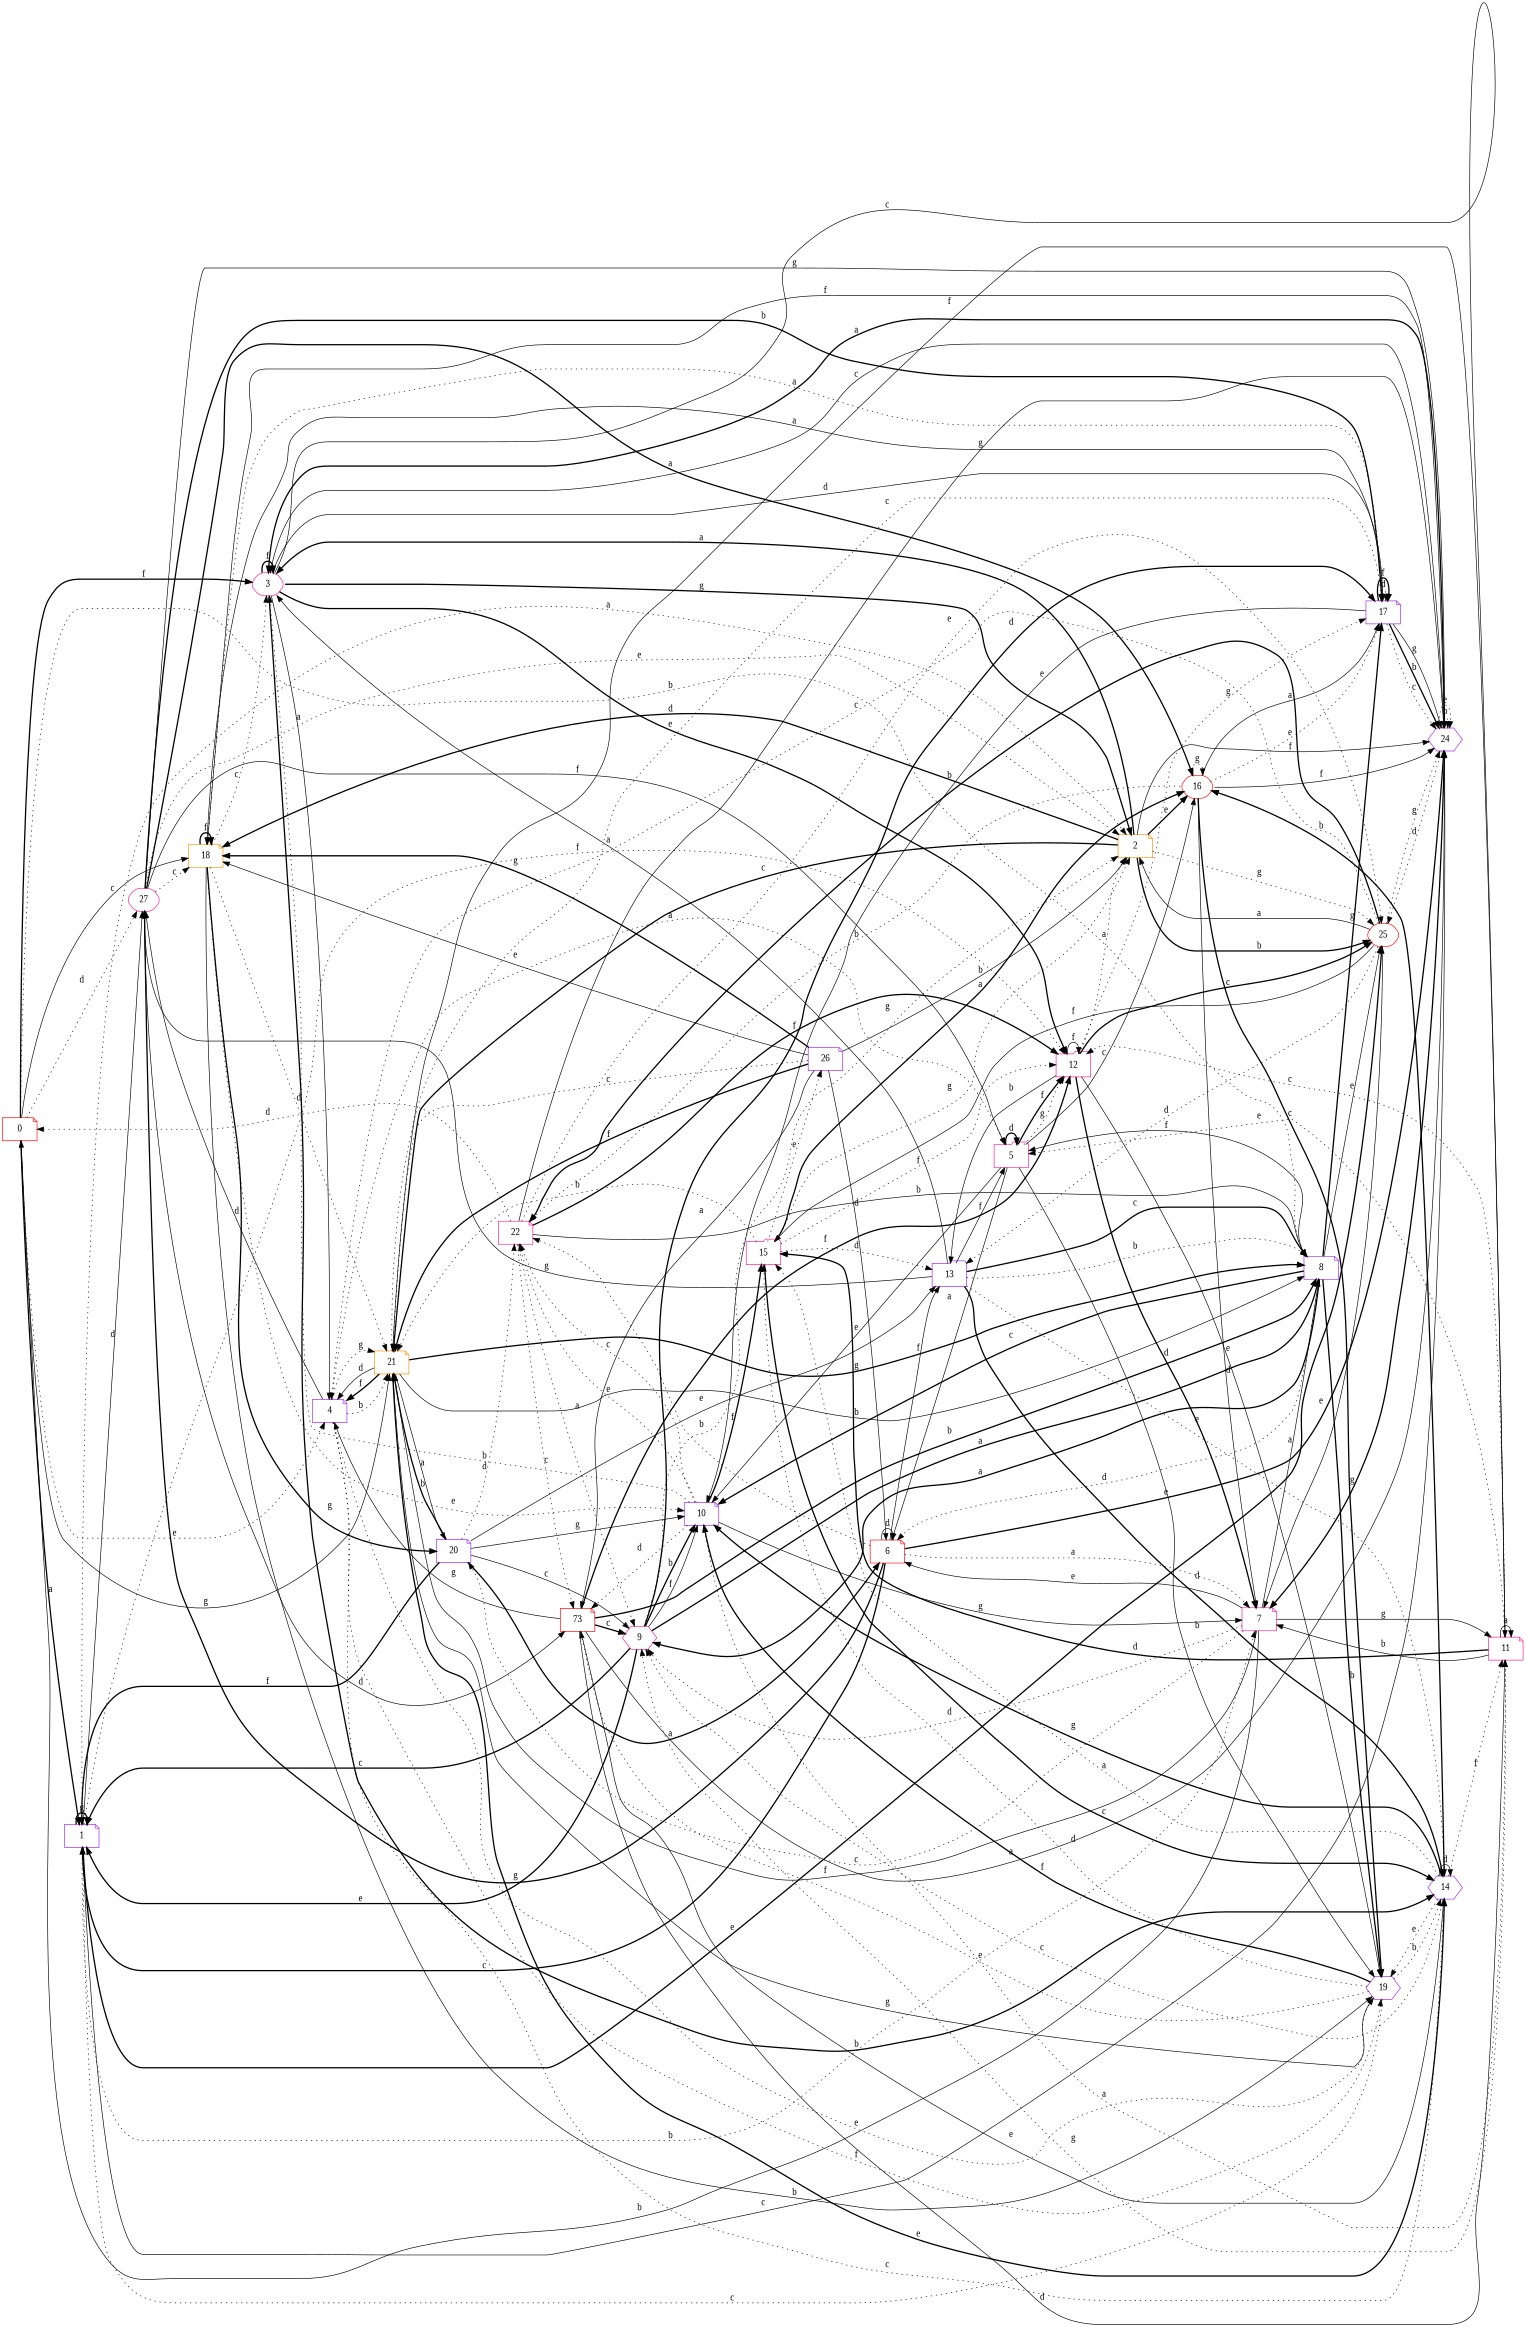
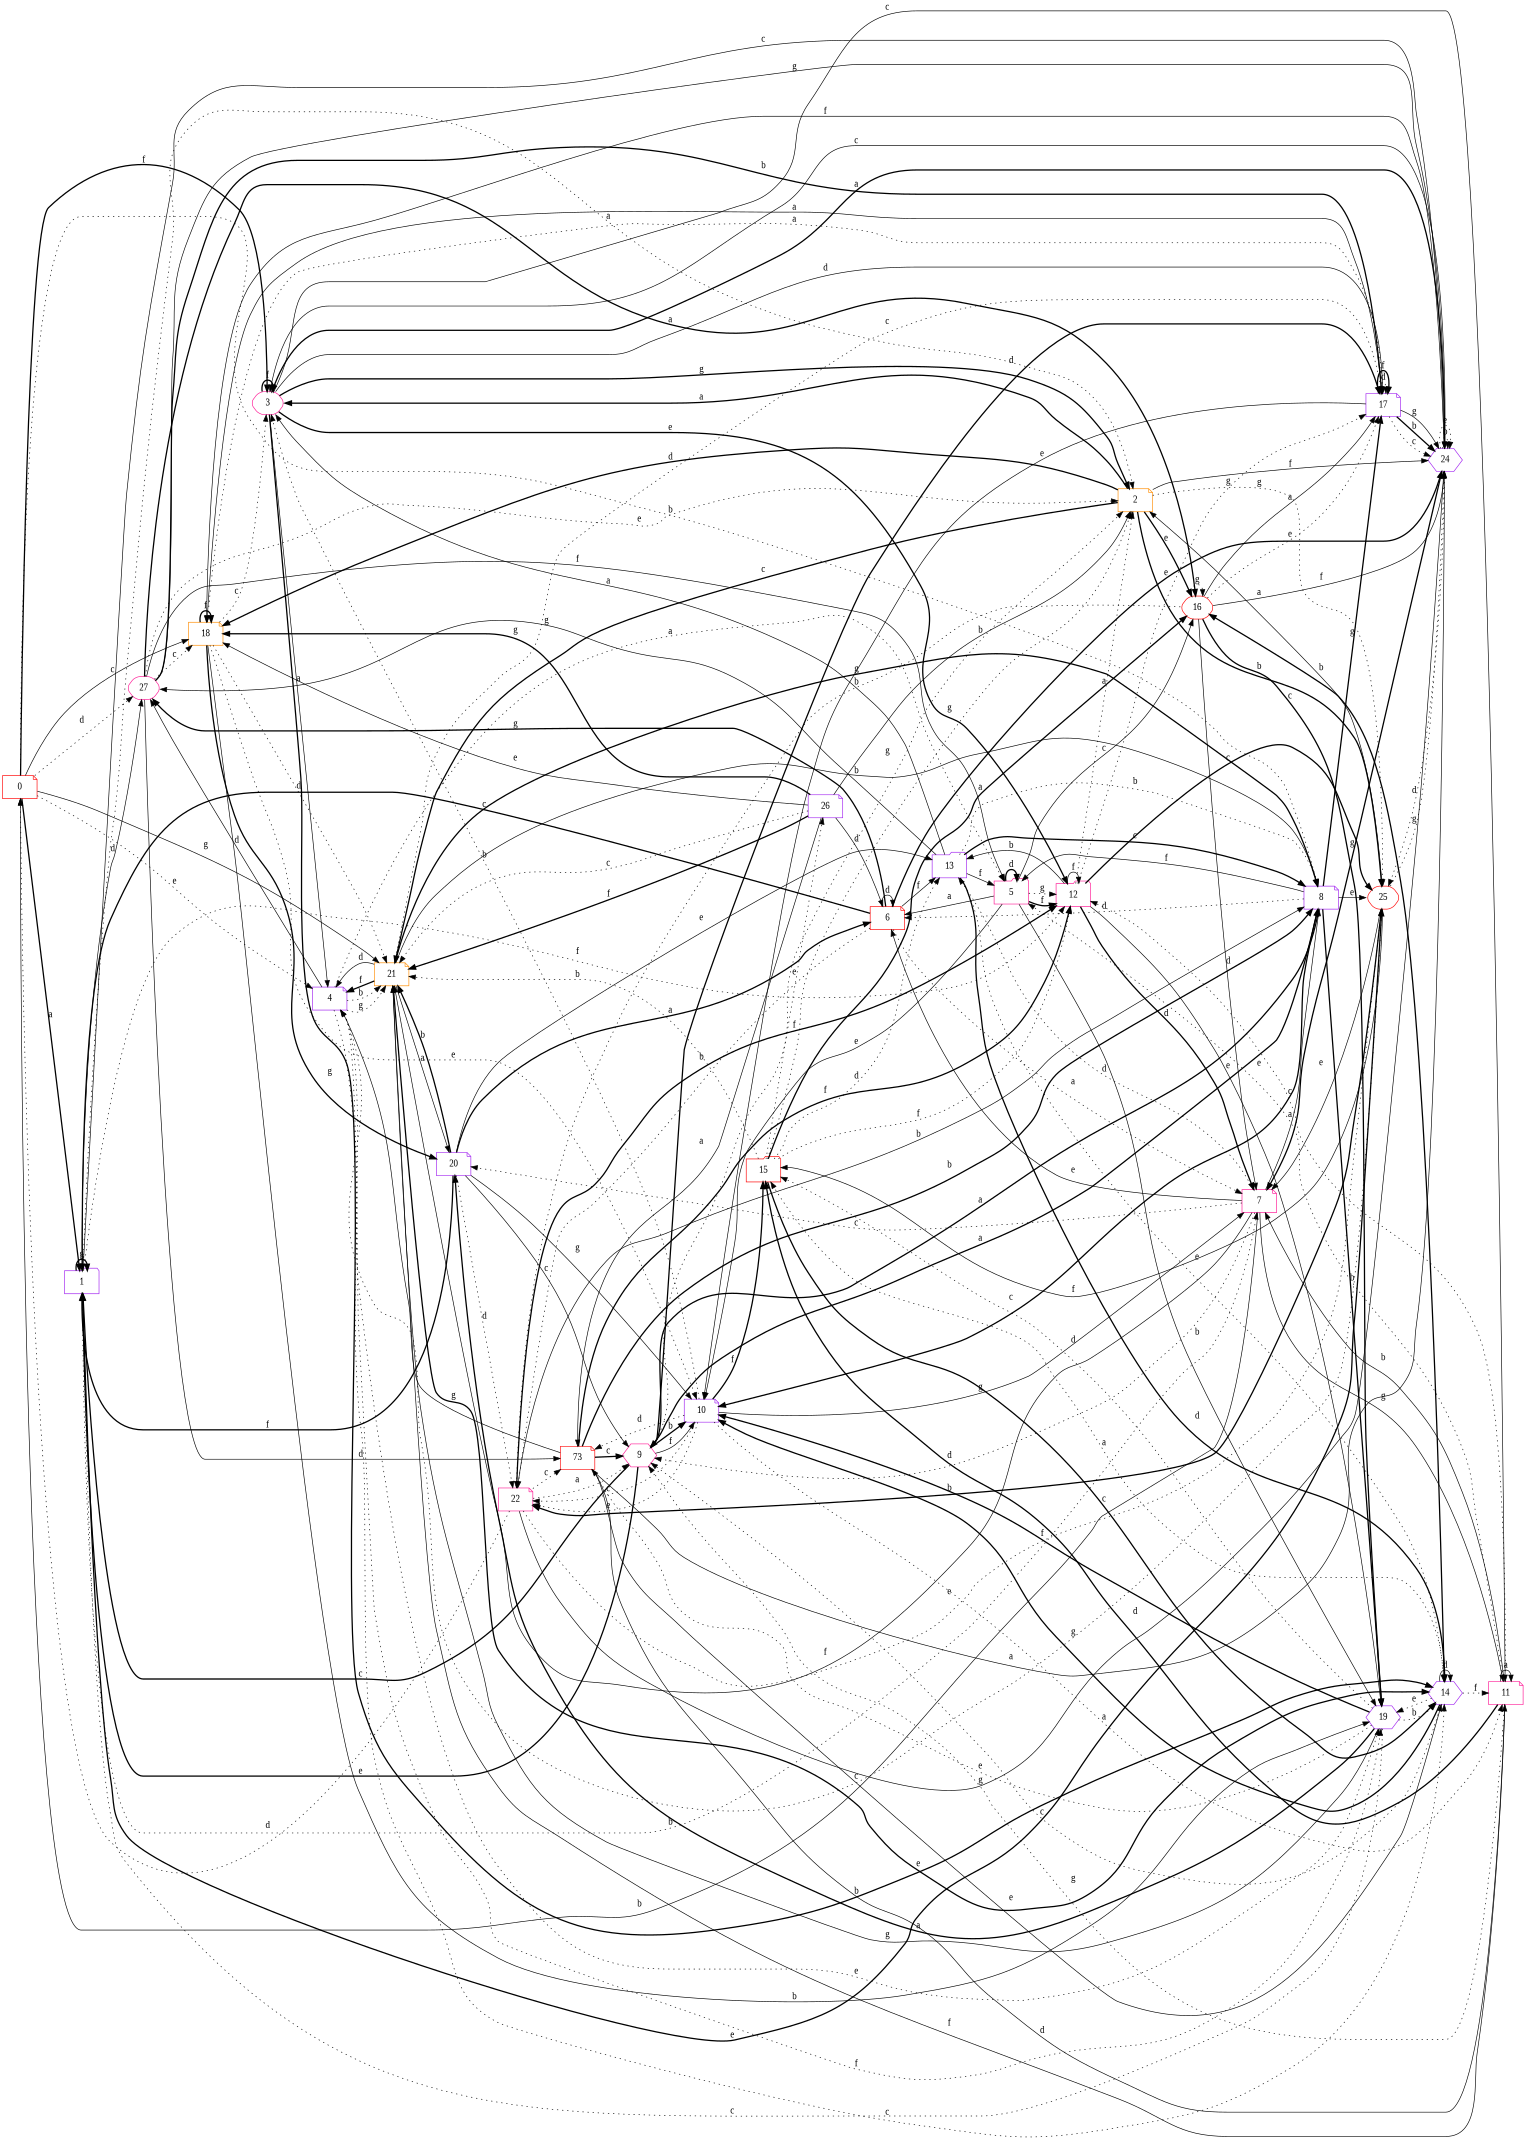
edge "25" -> "13": now "7" -> "13"
node "15": color deeppink -> red
node "1": shape note -> folder
edge "19" -> "20": added, label "a"
